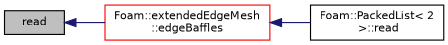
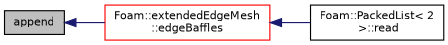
node "read": label "read" -> "append"
